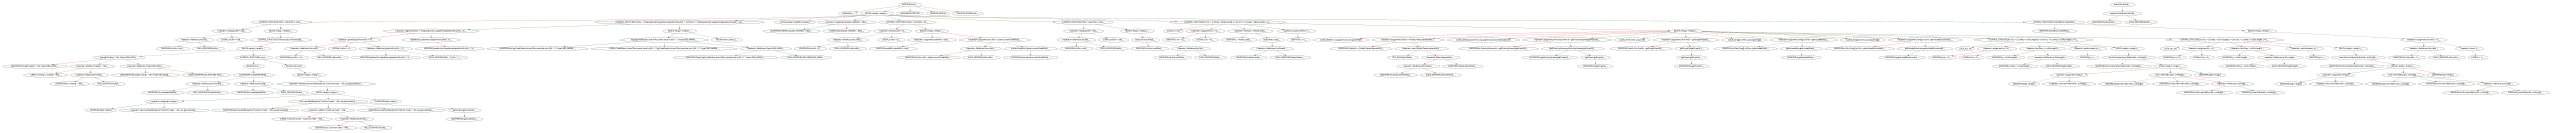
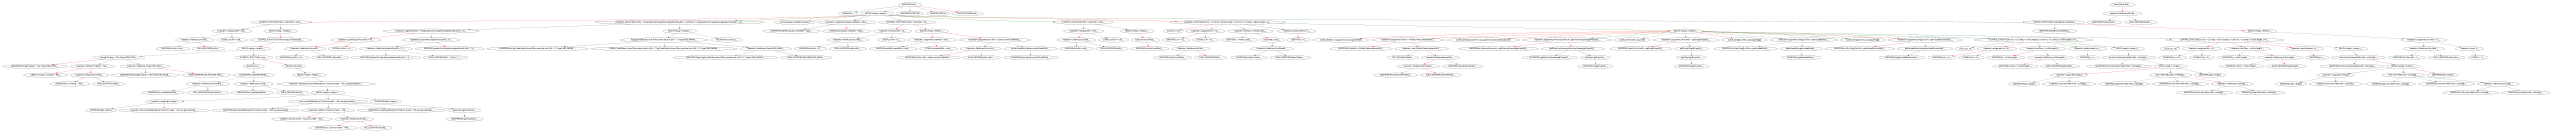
edge "(<operator>.greaterEqualsThan,millis >= 0)" -> "(<operator>.fieldAccess,JavaEnvUtils.JAVA_1_1)": now "(isJavaVersion,isJavaVersion(JavaEnvUtils.JAVA_1_1))" -> "(<operator>.fieldAccess,JavaEnvUtils.JAVA_1_1)"
node "(LITERAL,true,resetMillis = true)": added
